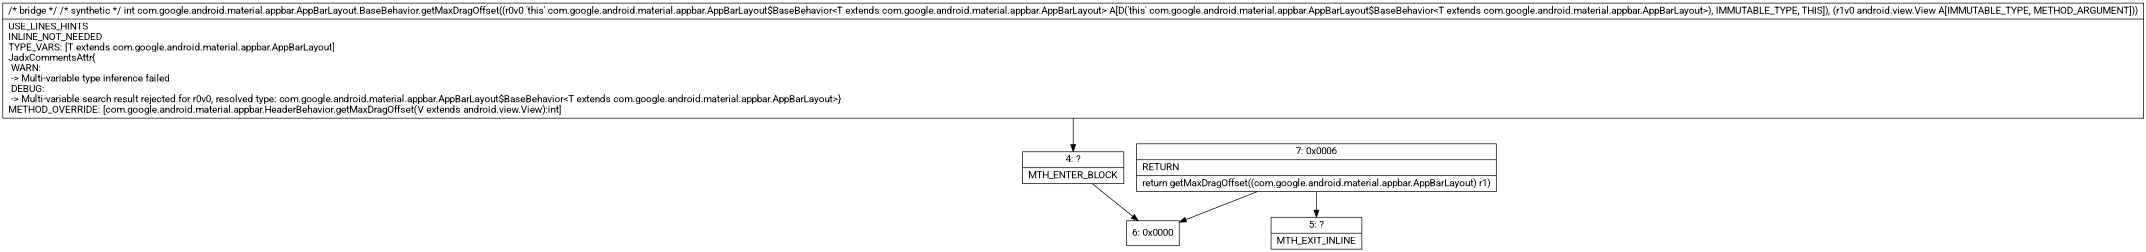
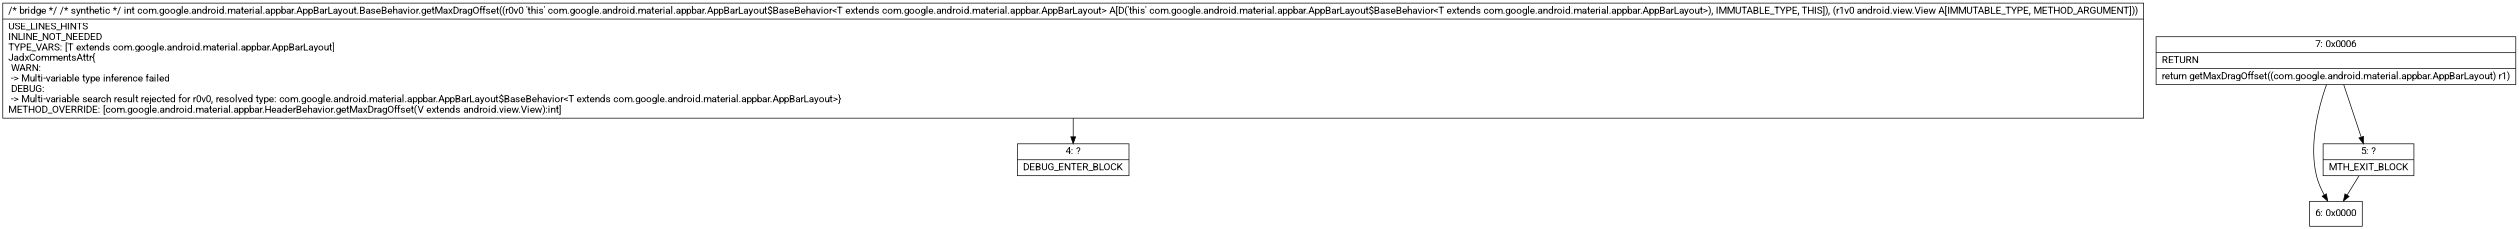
node "4: ?": text "MTH_ENTER_BLOCK" -> "DEBUG_ENTER_BLOCK"
edge "4: ?" -> "6: 0x0000": now "5: ?" -> "6: 0x0000"
node "5: ?": text "MTH_EXIT_INLINE" -> "MTH_EXIT_BLOCK"
